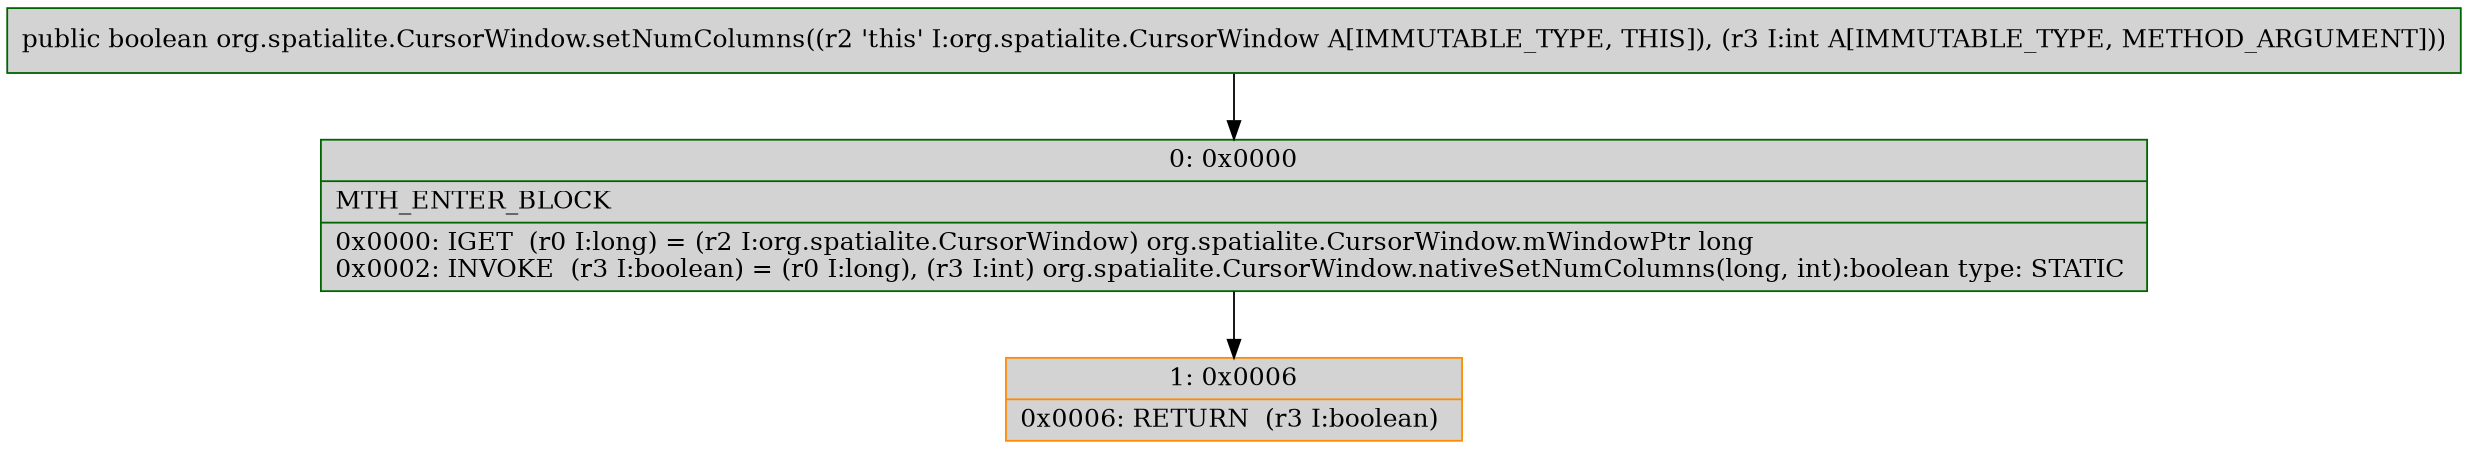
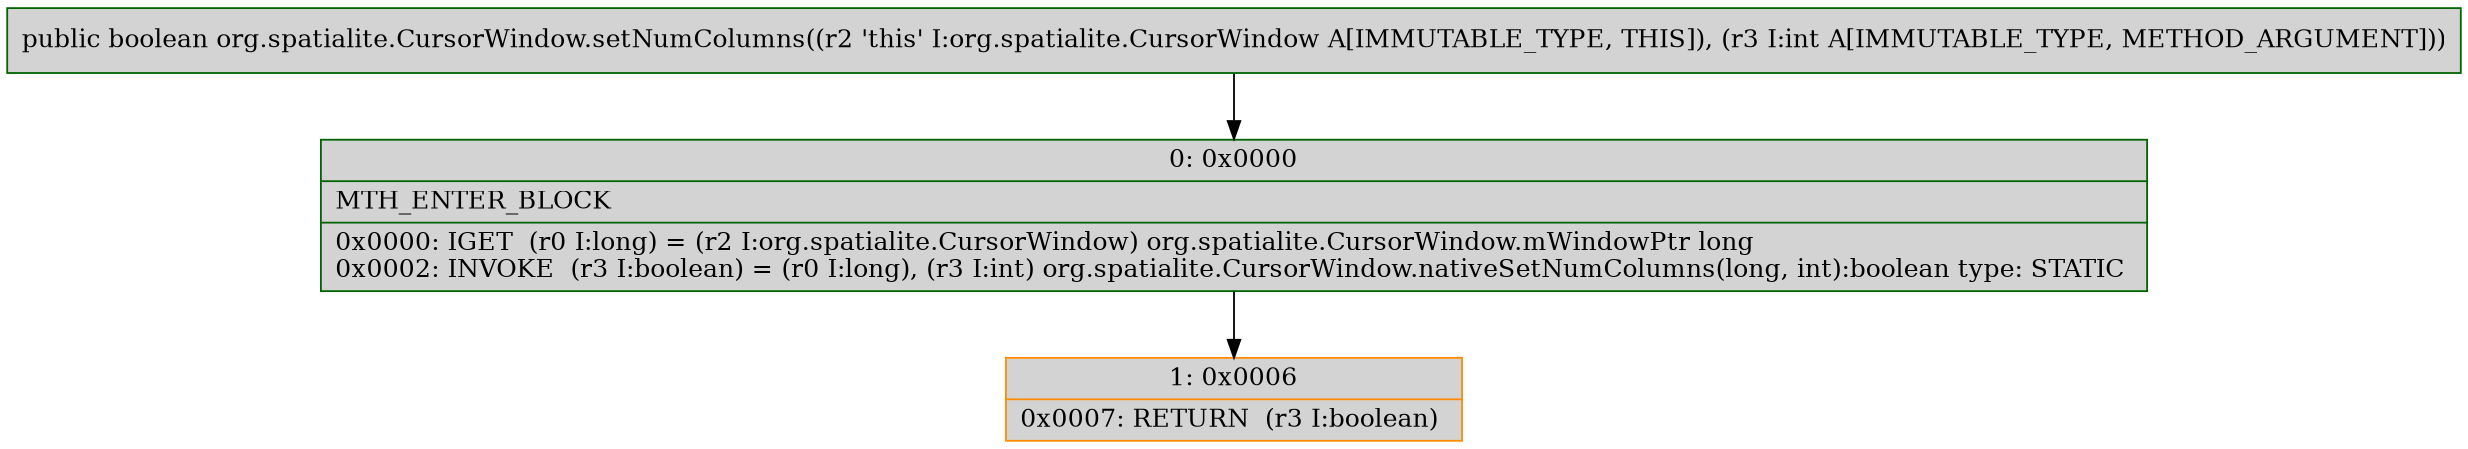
node "1: 0x0006": text "0x0006: RETURN  (r3 I:boolean)" -> "0x0007: RETURN  (r3 I:boolean)"
